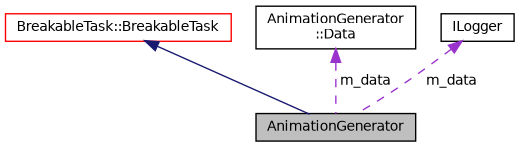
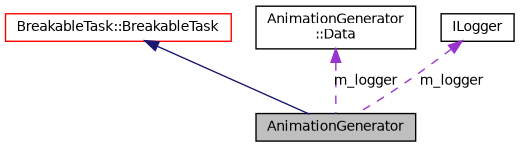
edge "AnimationGenerator" -> "AnimationGenerator ::Data": label " m_data" -> " m_logger"
edge "AnimationGenerator" -> "ILogger": label " m_data" -> " m_logger"
